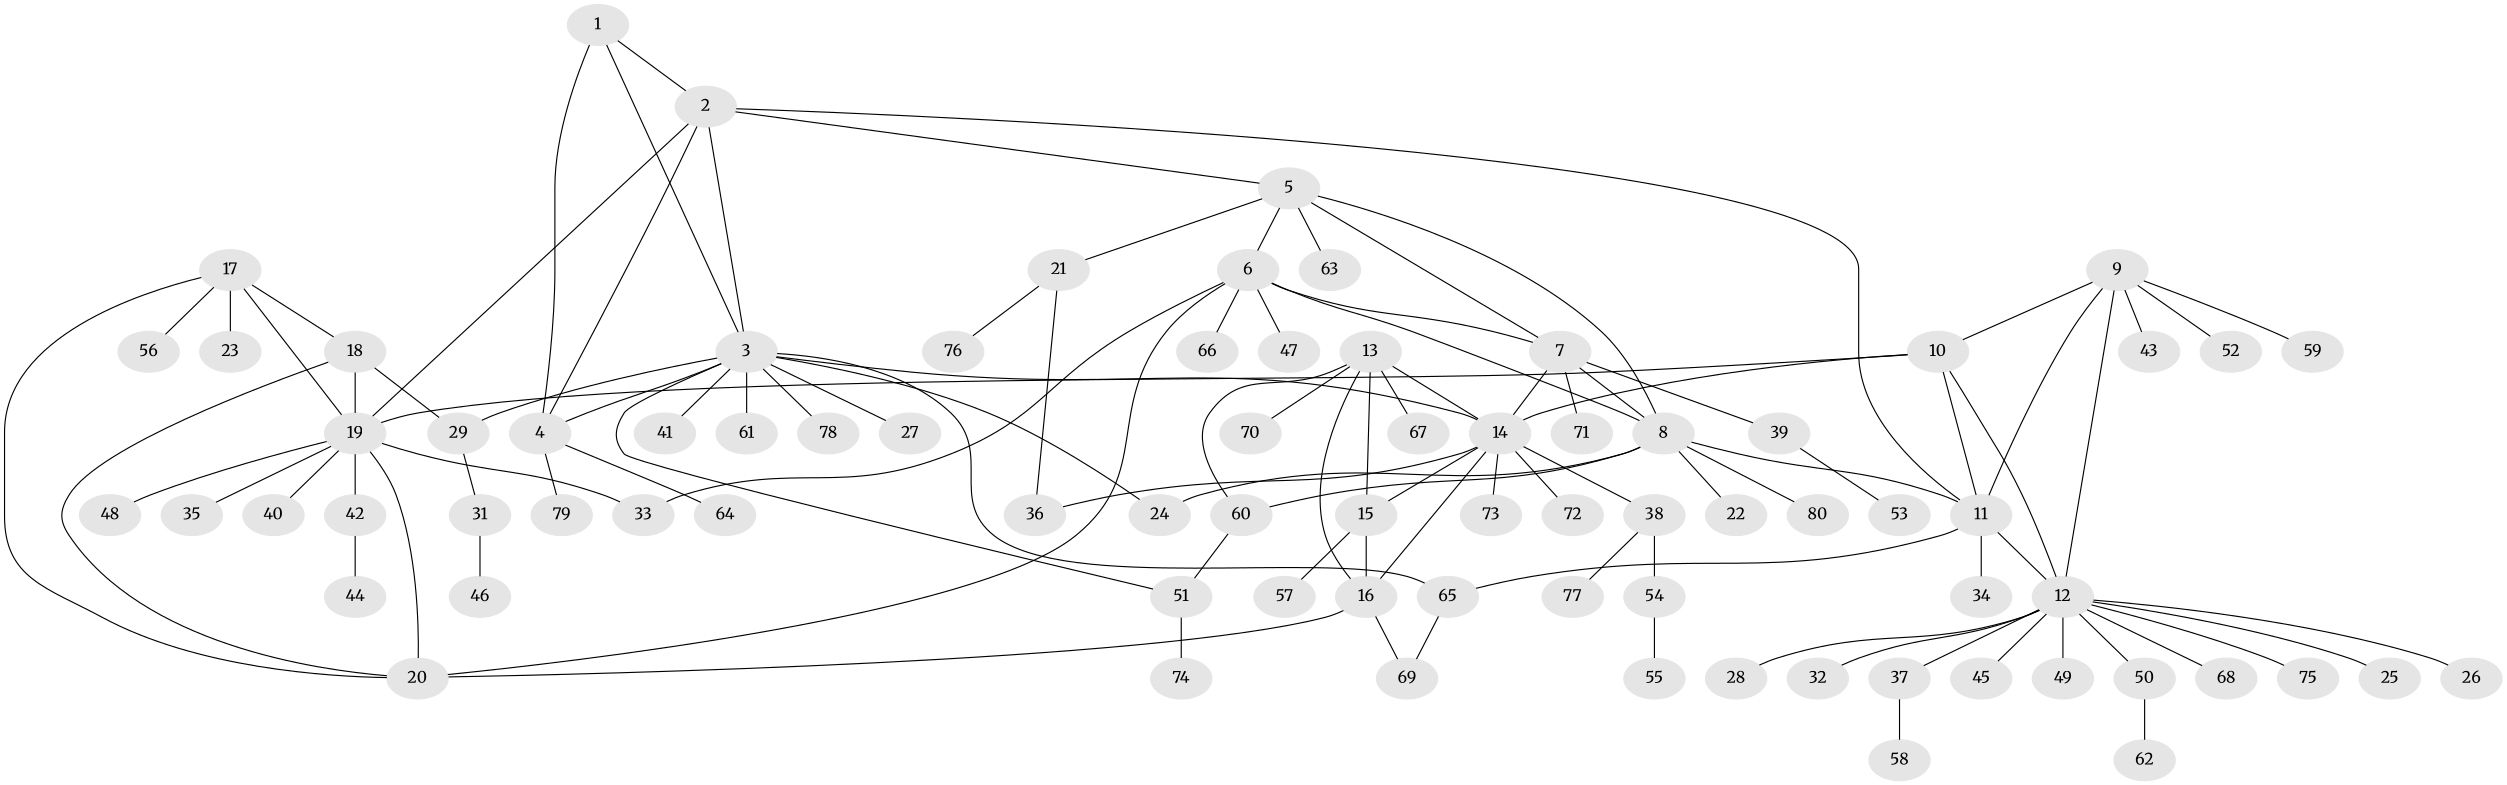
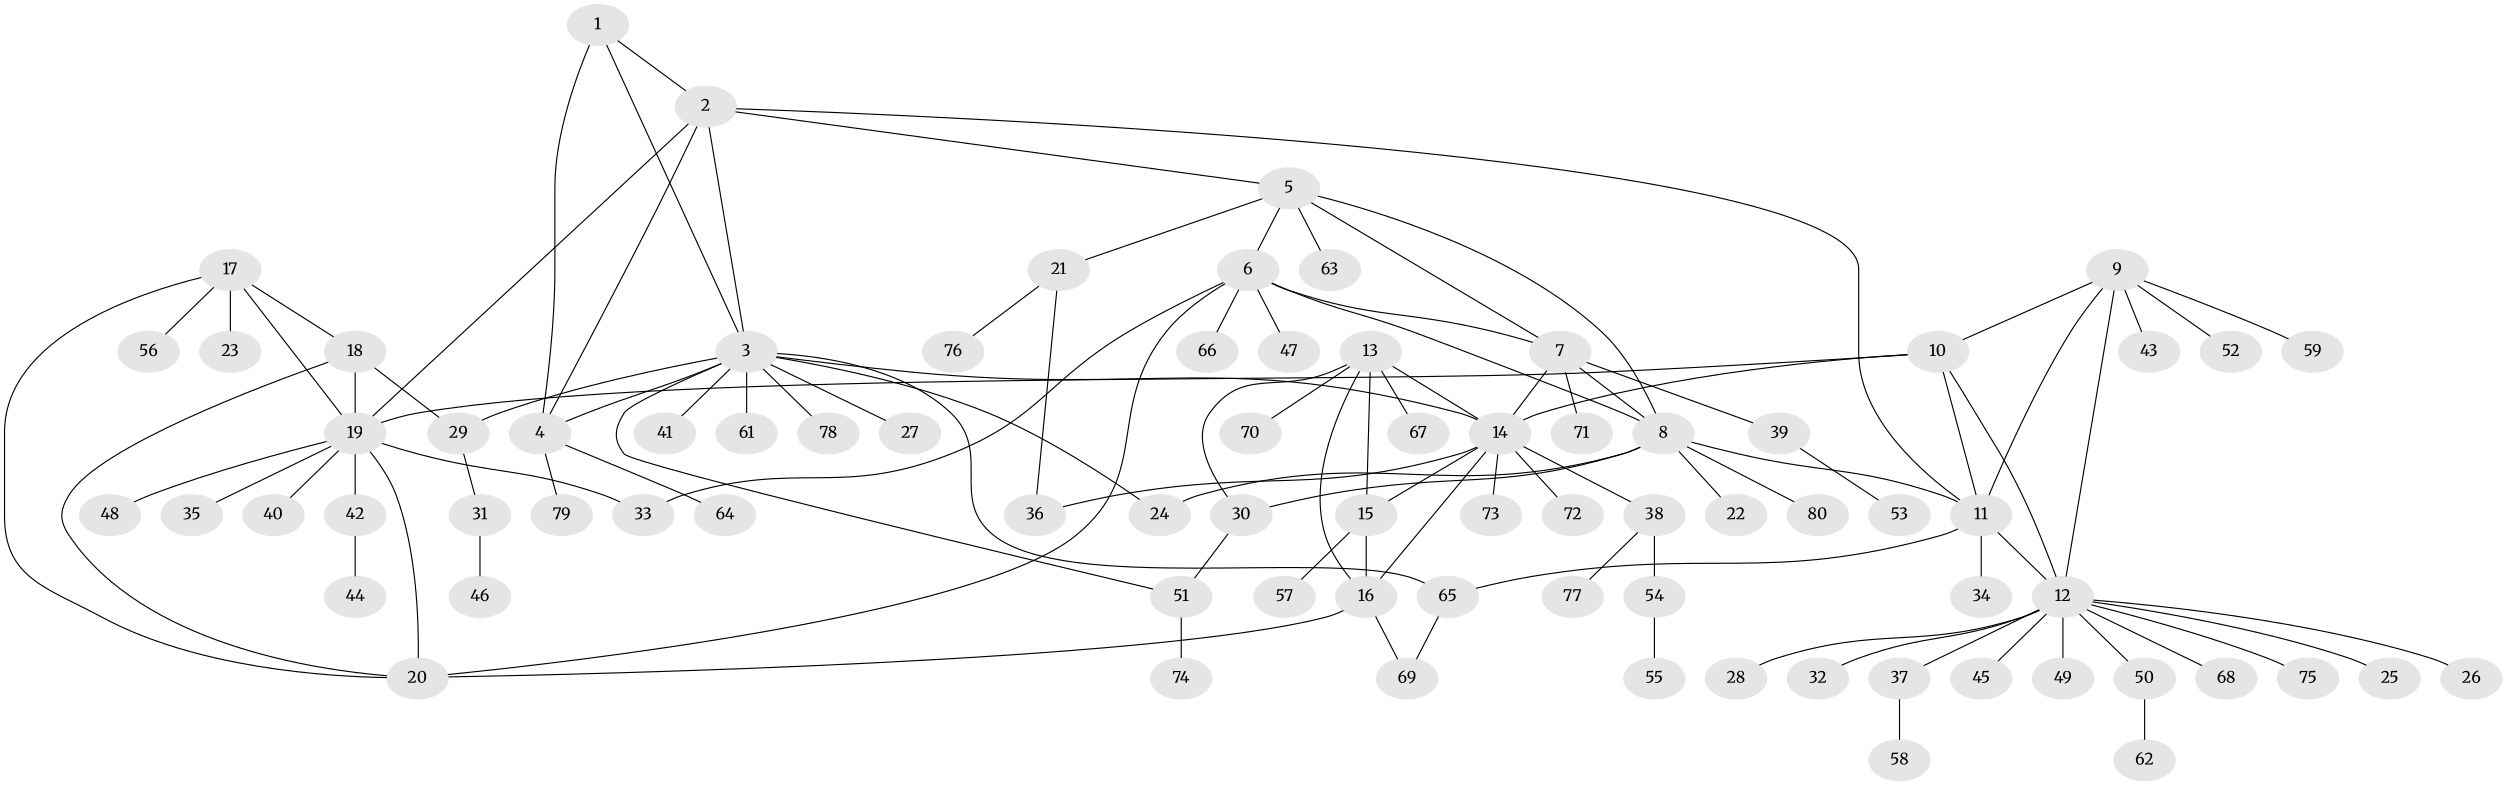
node "60": label "60" -> "30"
